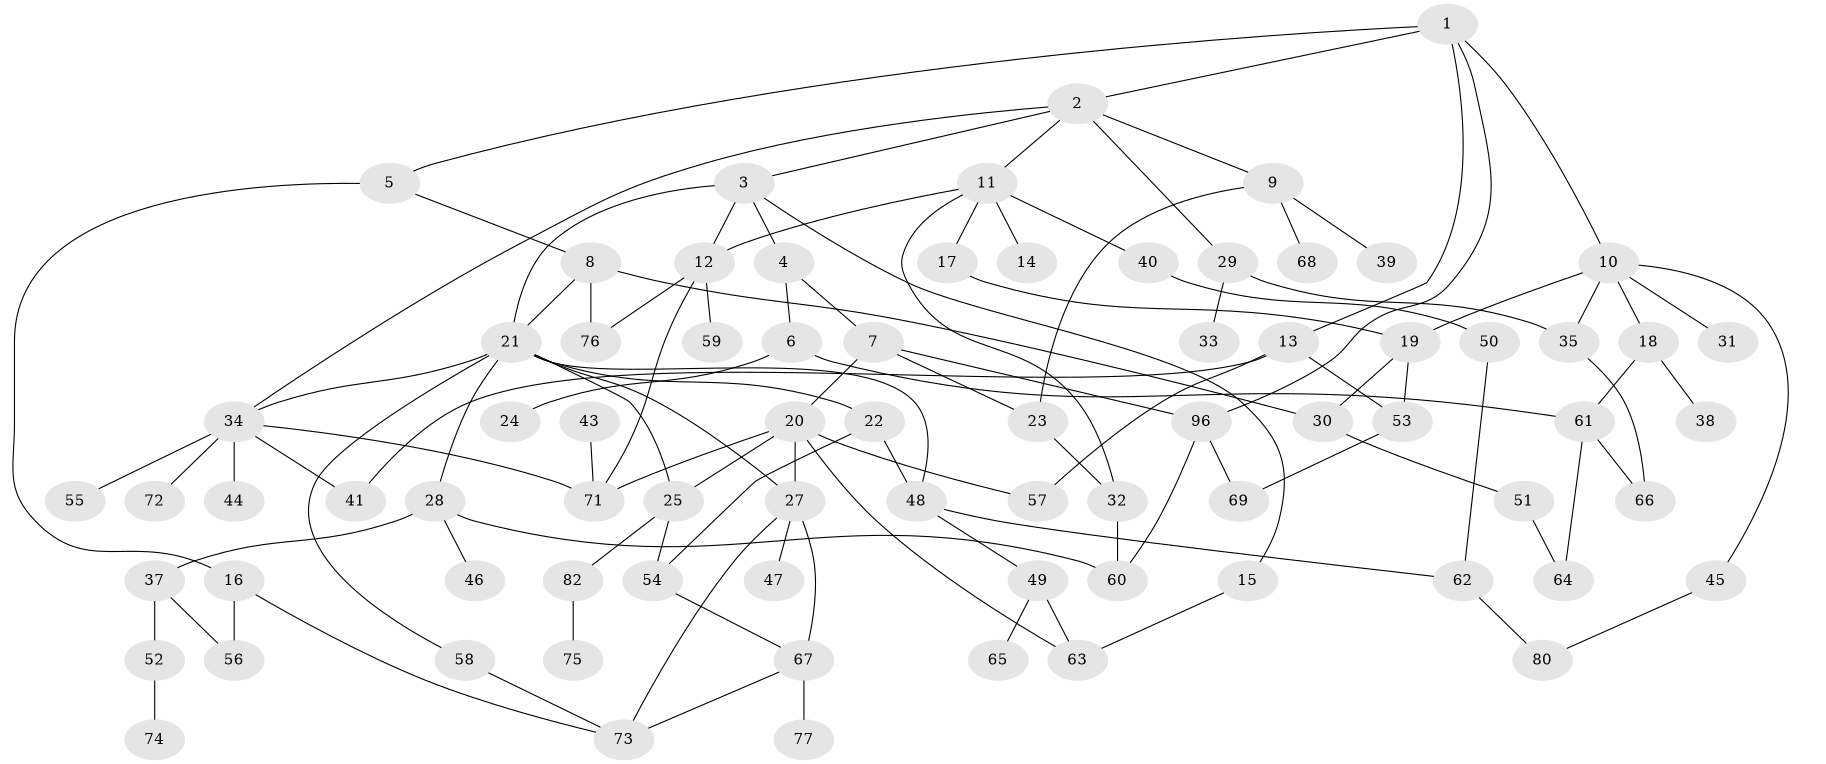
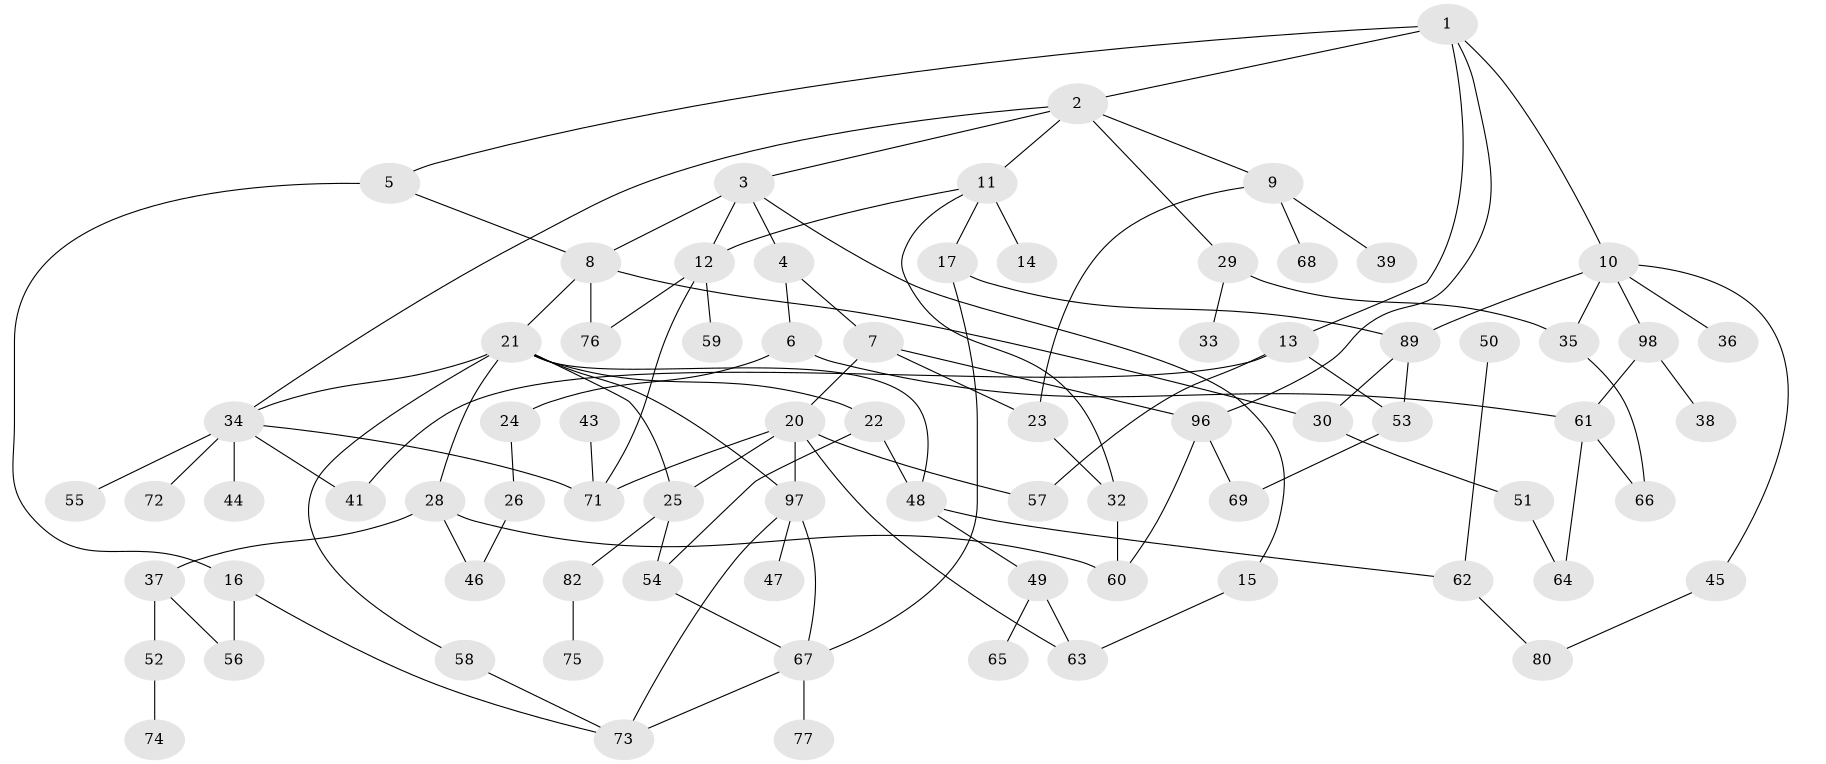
edge "3" -- "21": now "3" -- "8"
node "40": removed
node "19": label "19" -> "89"
node "18": label "18" -> "98"
node "31": label "31" -> "36"
node "26": added
node "27": label "27" -> "97"
edge "17" -- "67": added
